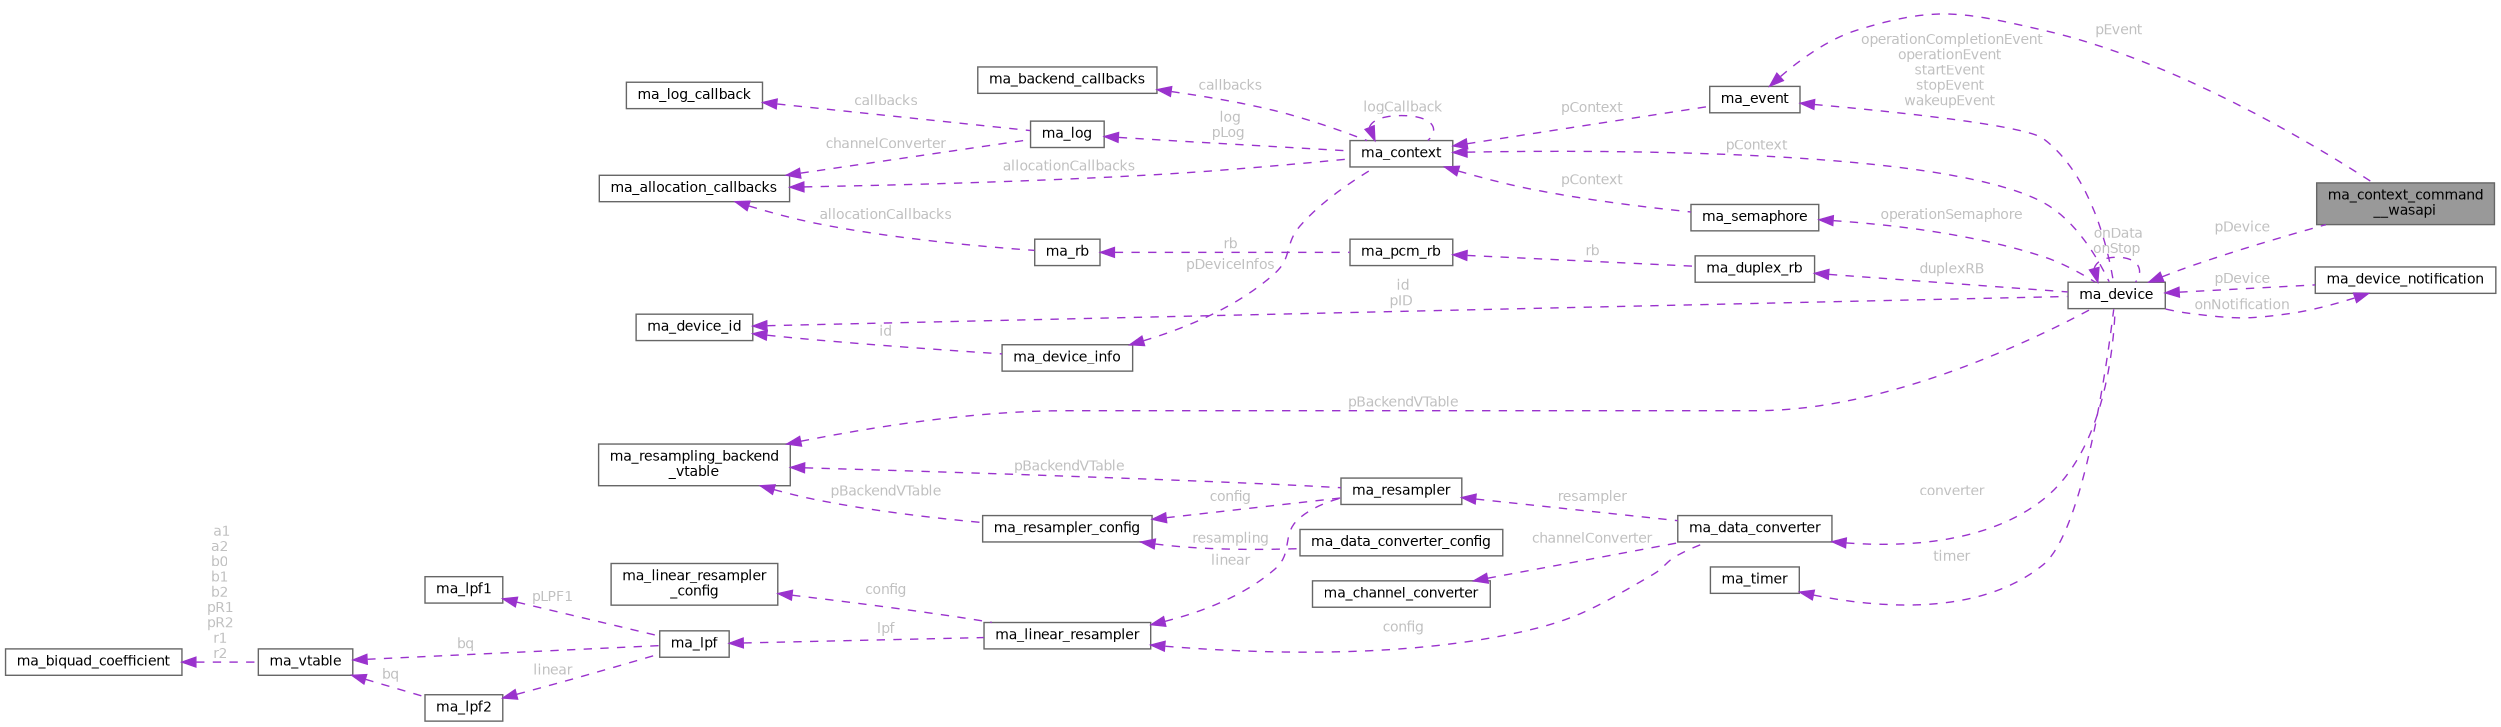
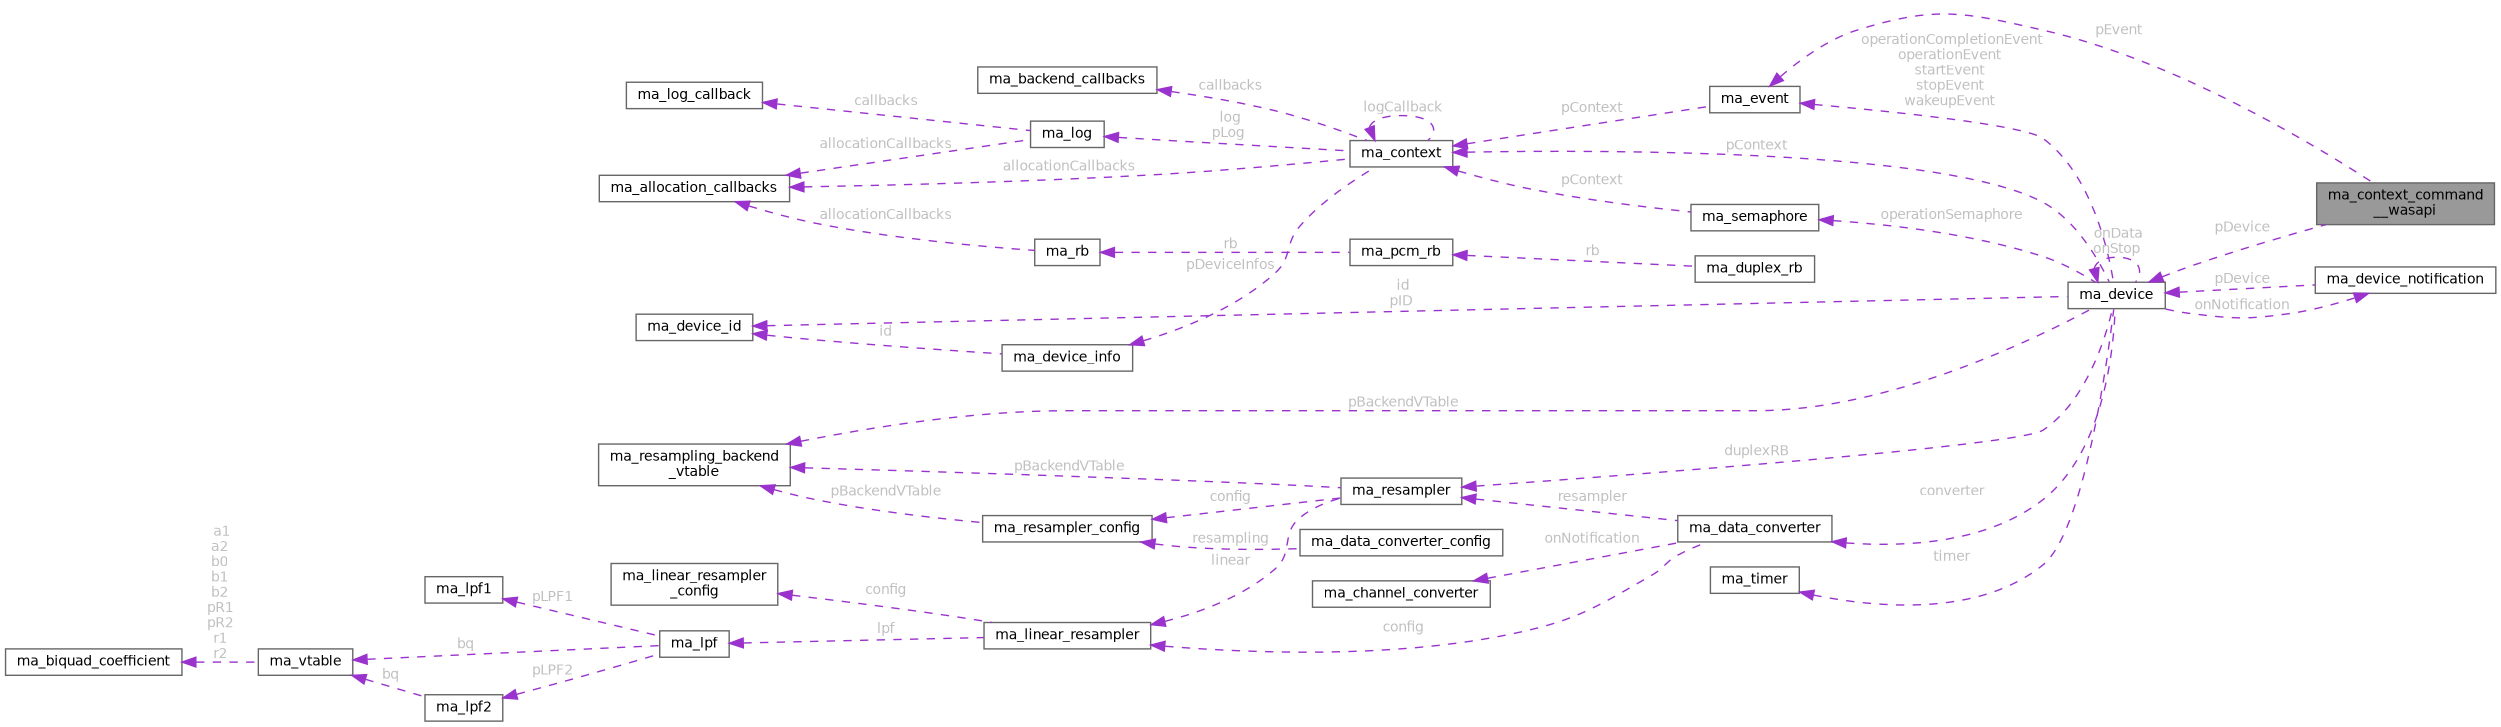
edge "ma_log" -> "ma_allocation_callbacks": label " channelConverter" -> " allocationCallbacks"
edge "ma_device" -> "ma_duplex_rb": now "ma_device" -> "ma_resampler"
edge "ma_data_converter" -> "ma_channel_converter": label " channelConverter" -> " onNotification"
edge "ma_lpf" -> "ma_lpf2": label " linear" -> " pLPF2"
